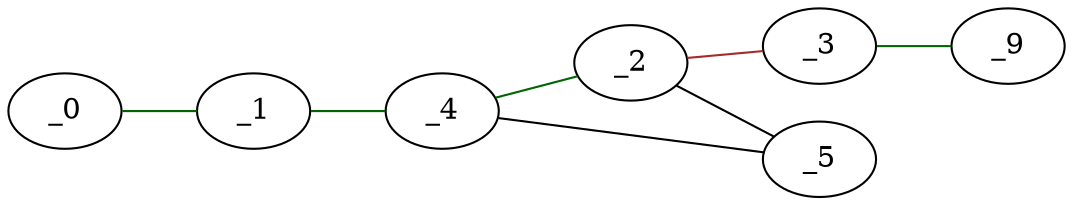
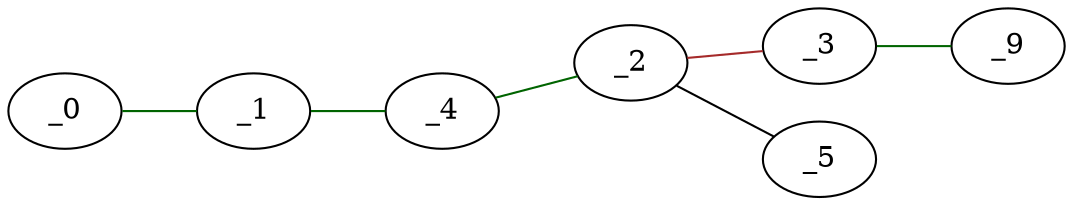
edge "_4" -- "_5": removed
